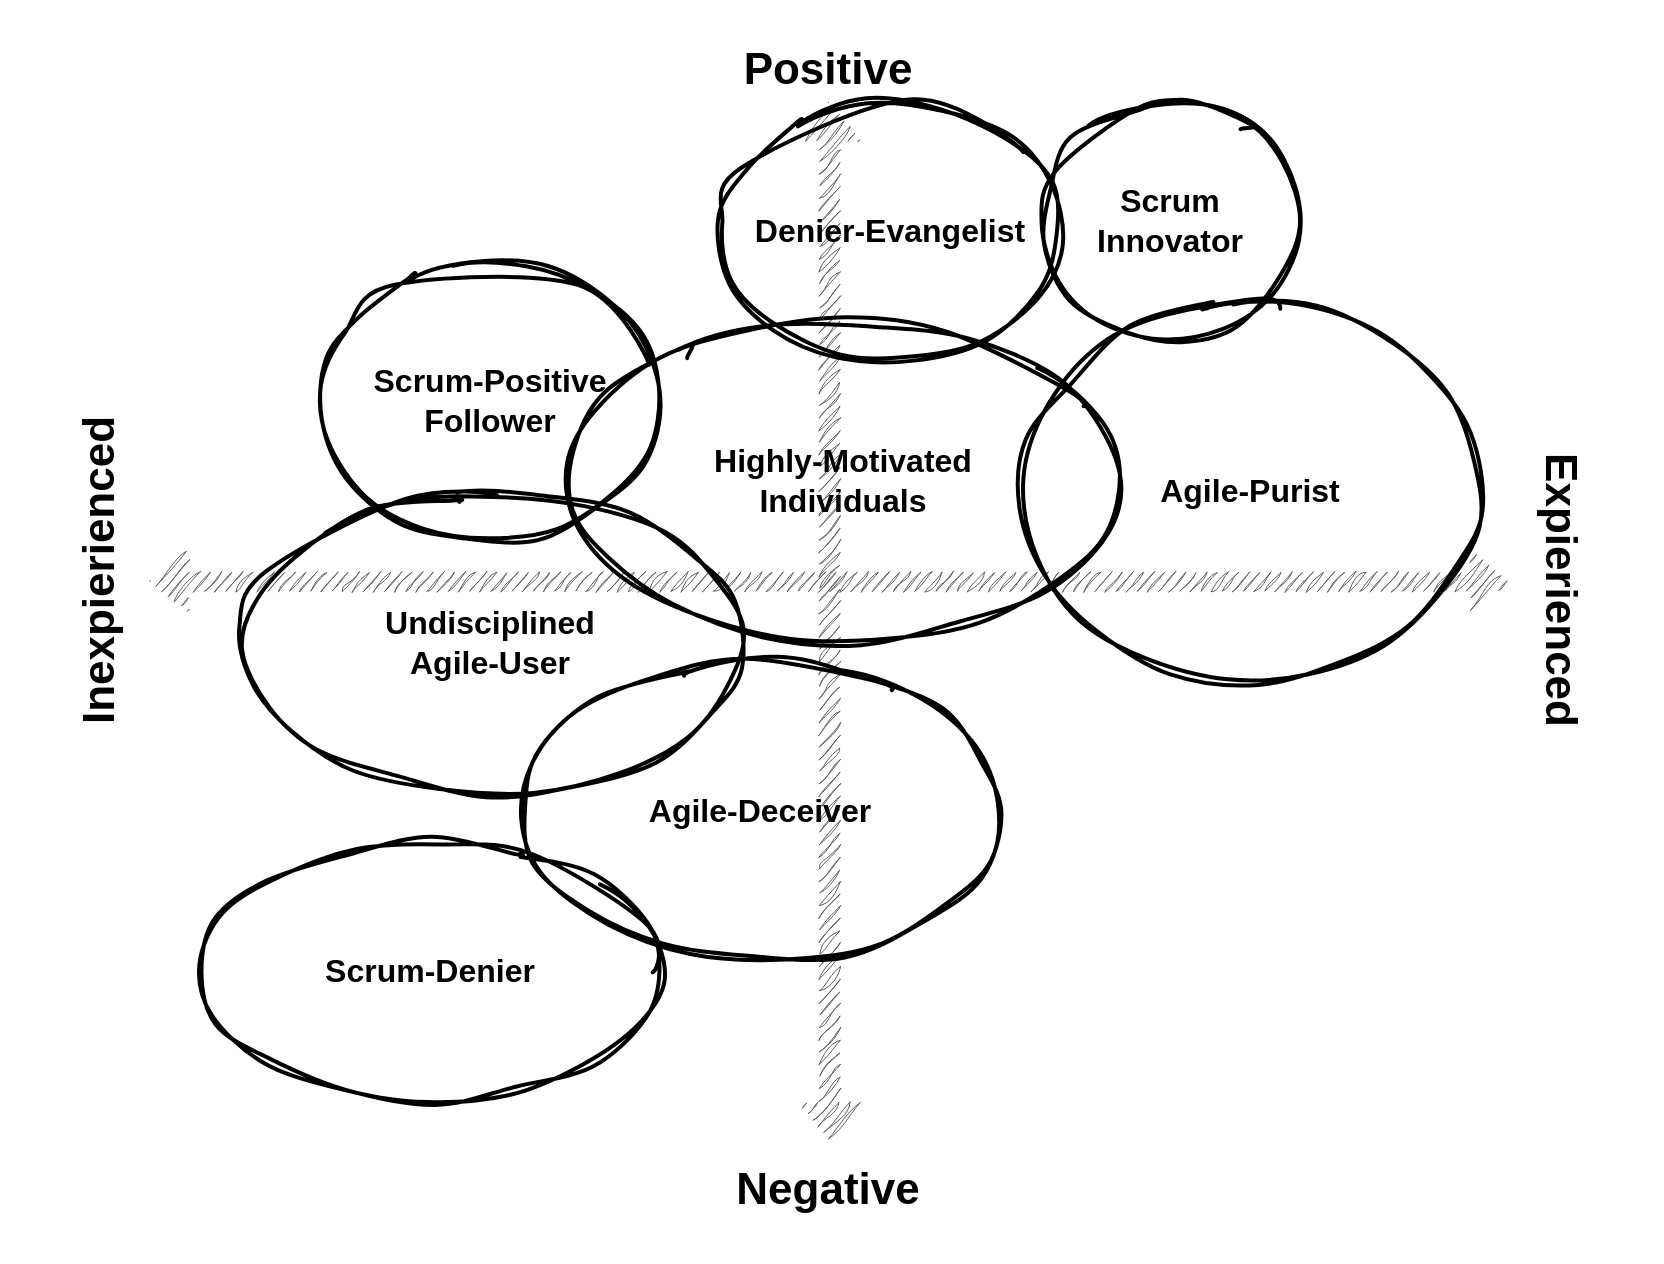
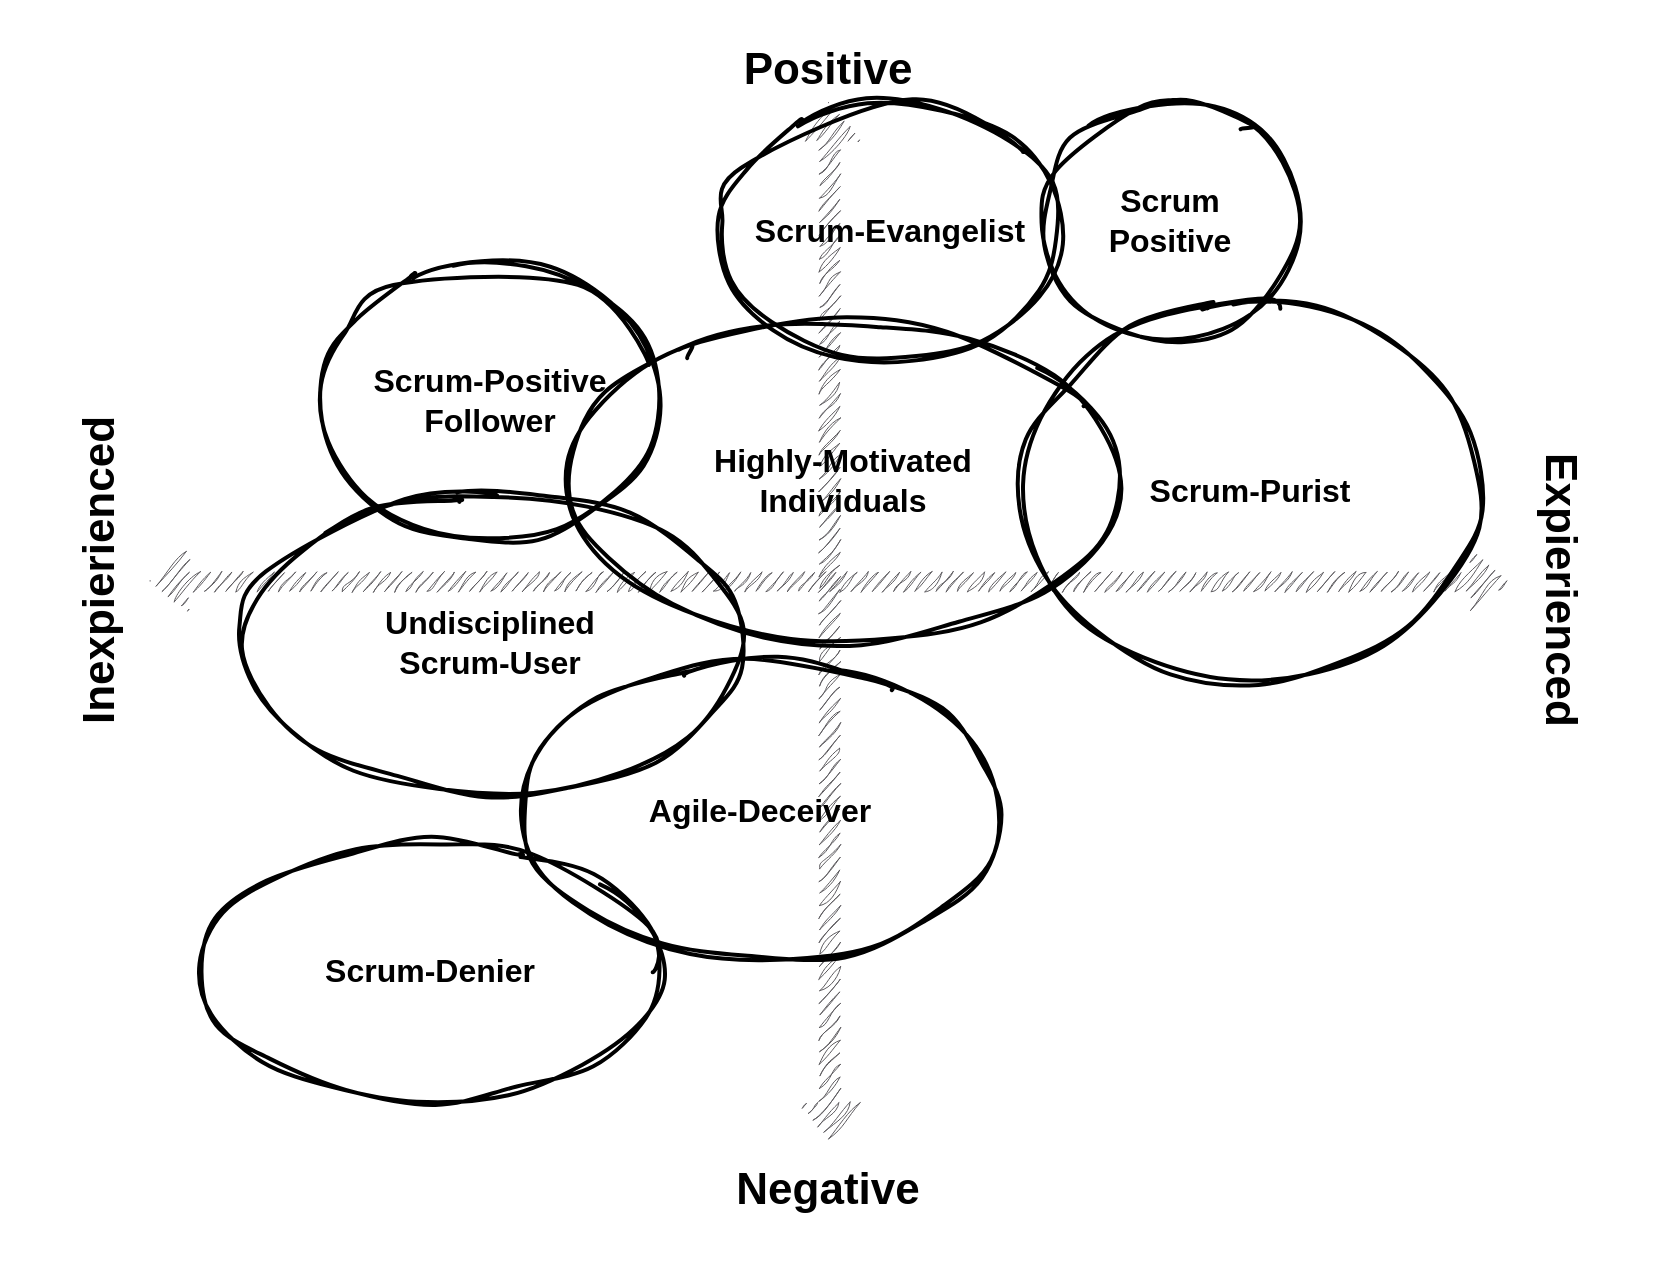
node "Scrum Innovator": label "Scrum Innovator" -> "Scrum Positive"
node "Denier-Evangelist": label "Denier-Evangelist" -> "Scrum-Evangelist"
node "Agile-Purist": label "Agile-Purist" -> "Scrum-Purist"
node "Undisciplined Agile-User": label "Undisciplined Agile-User" -> "Undisciplined Scrum-User"
